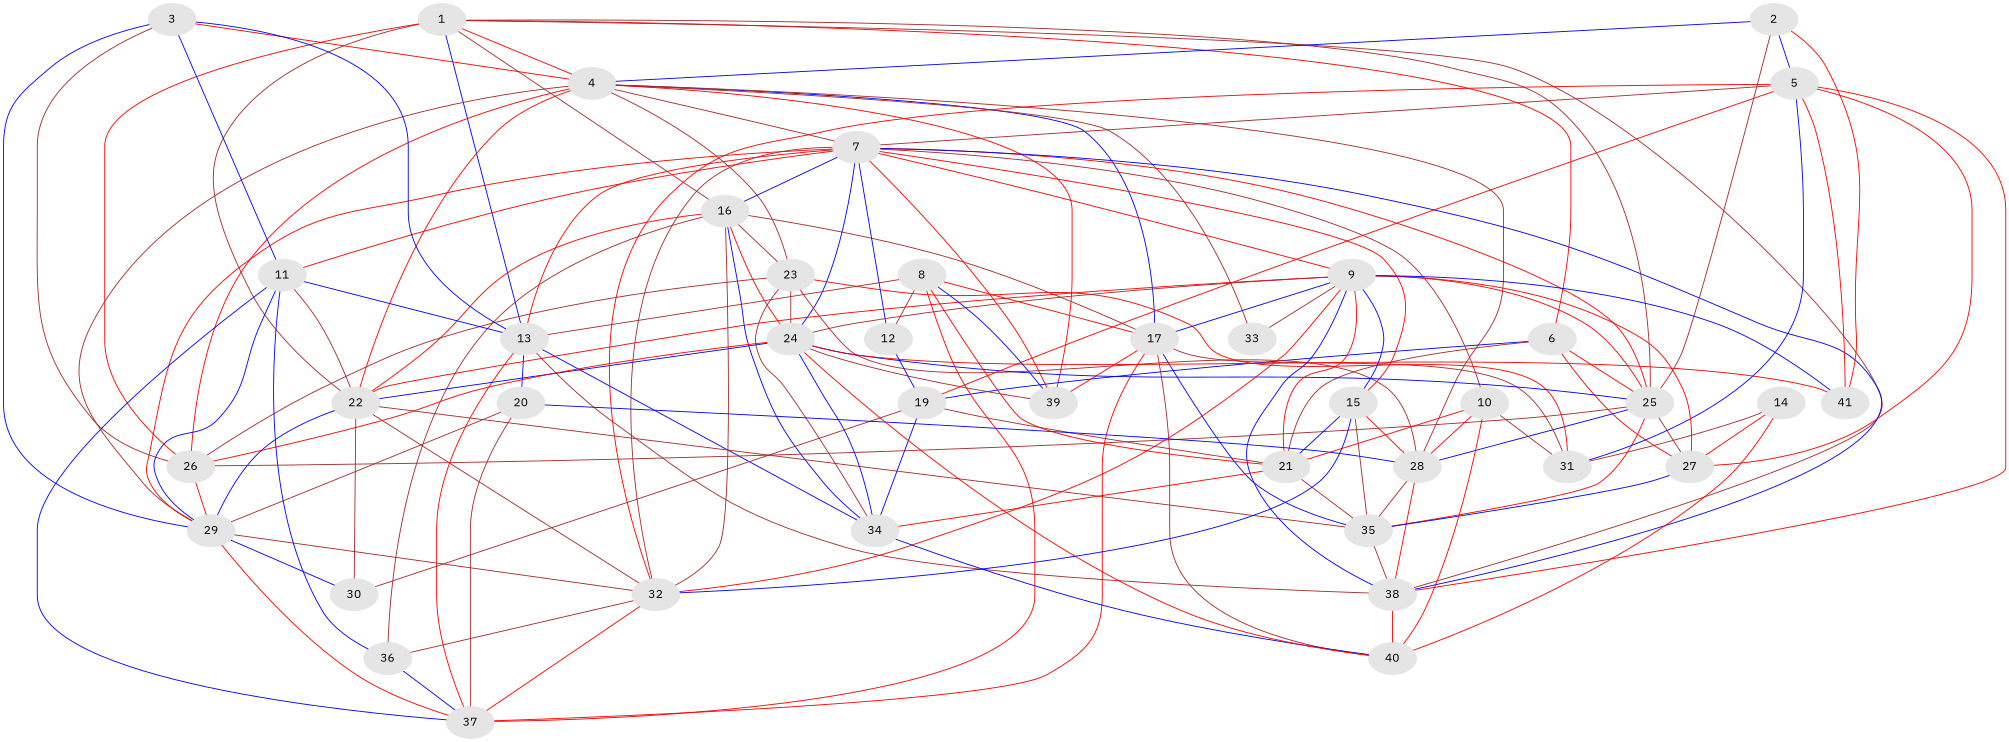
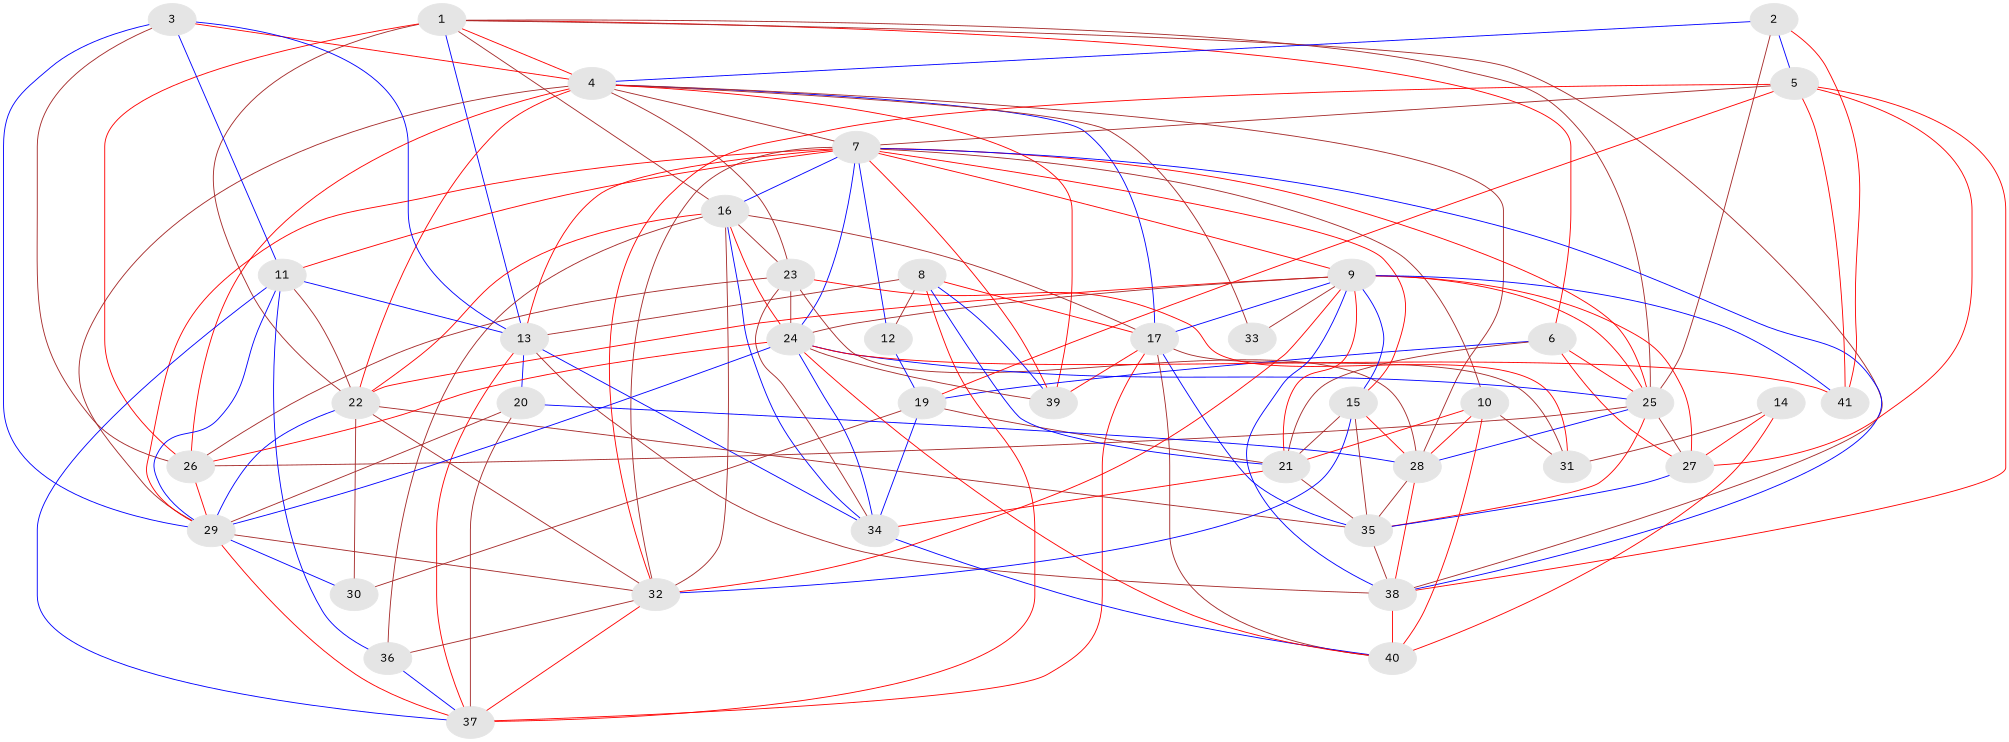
edge "5" -- "31": removed
edge "24" -- "22": now "24" -- "29"
edge "8" -- "21": color red -> blue
edge "15" -- "21": color blue -> brown
